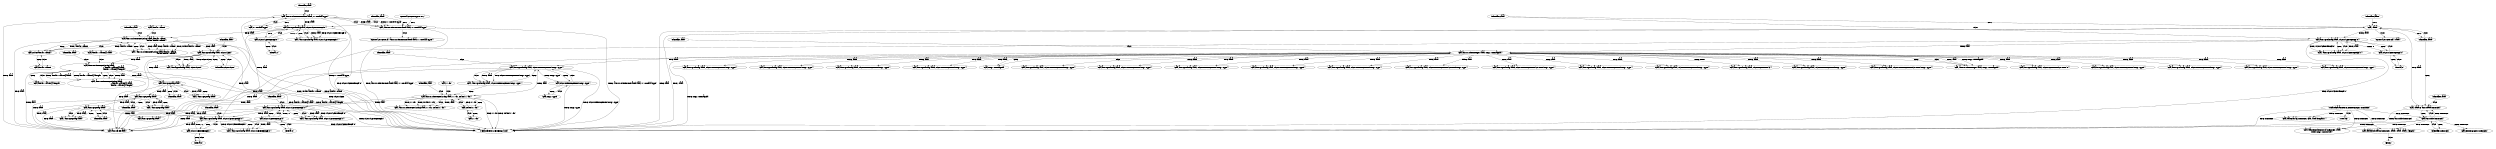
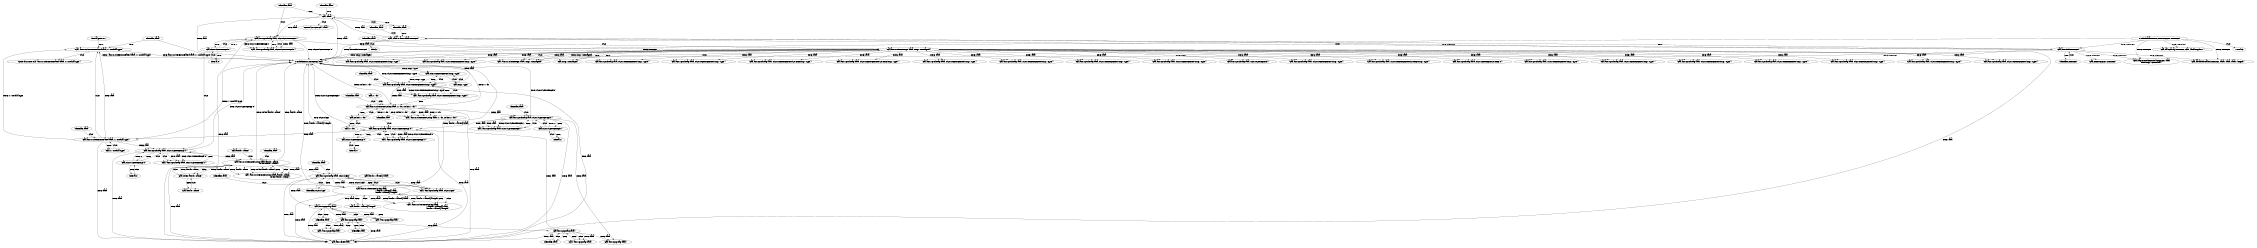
node "(ControlStructure,goto err;)": label "(ControlStructure,goto err;)" -> "(Literal,goto err;)"
edge "(Call,ASN1_APPLICATION(msg->type))" -> "(Call,msg->type)": label "CFG: " -> "ASN: "
edge "(Call,ASN1_APPLICATION(msg->type))" -> "(MethodReturn,_PUBLIC_ bool)": reversed
edge "(Call,data_blob_talloc(mem_ctx, data->data, data->length))" -> "(Block,)": now "(Call,*data = asn1_data(mem_ctx))" -> "(Block,)"
